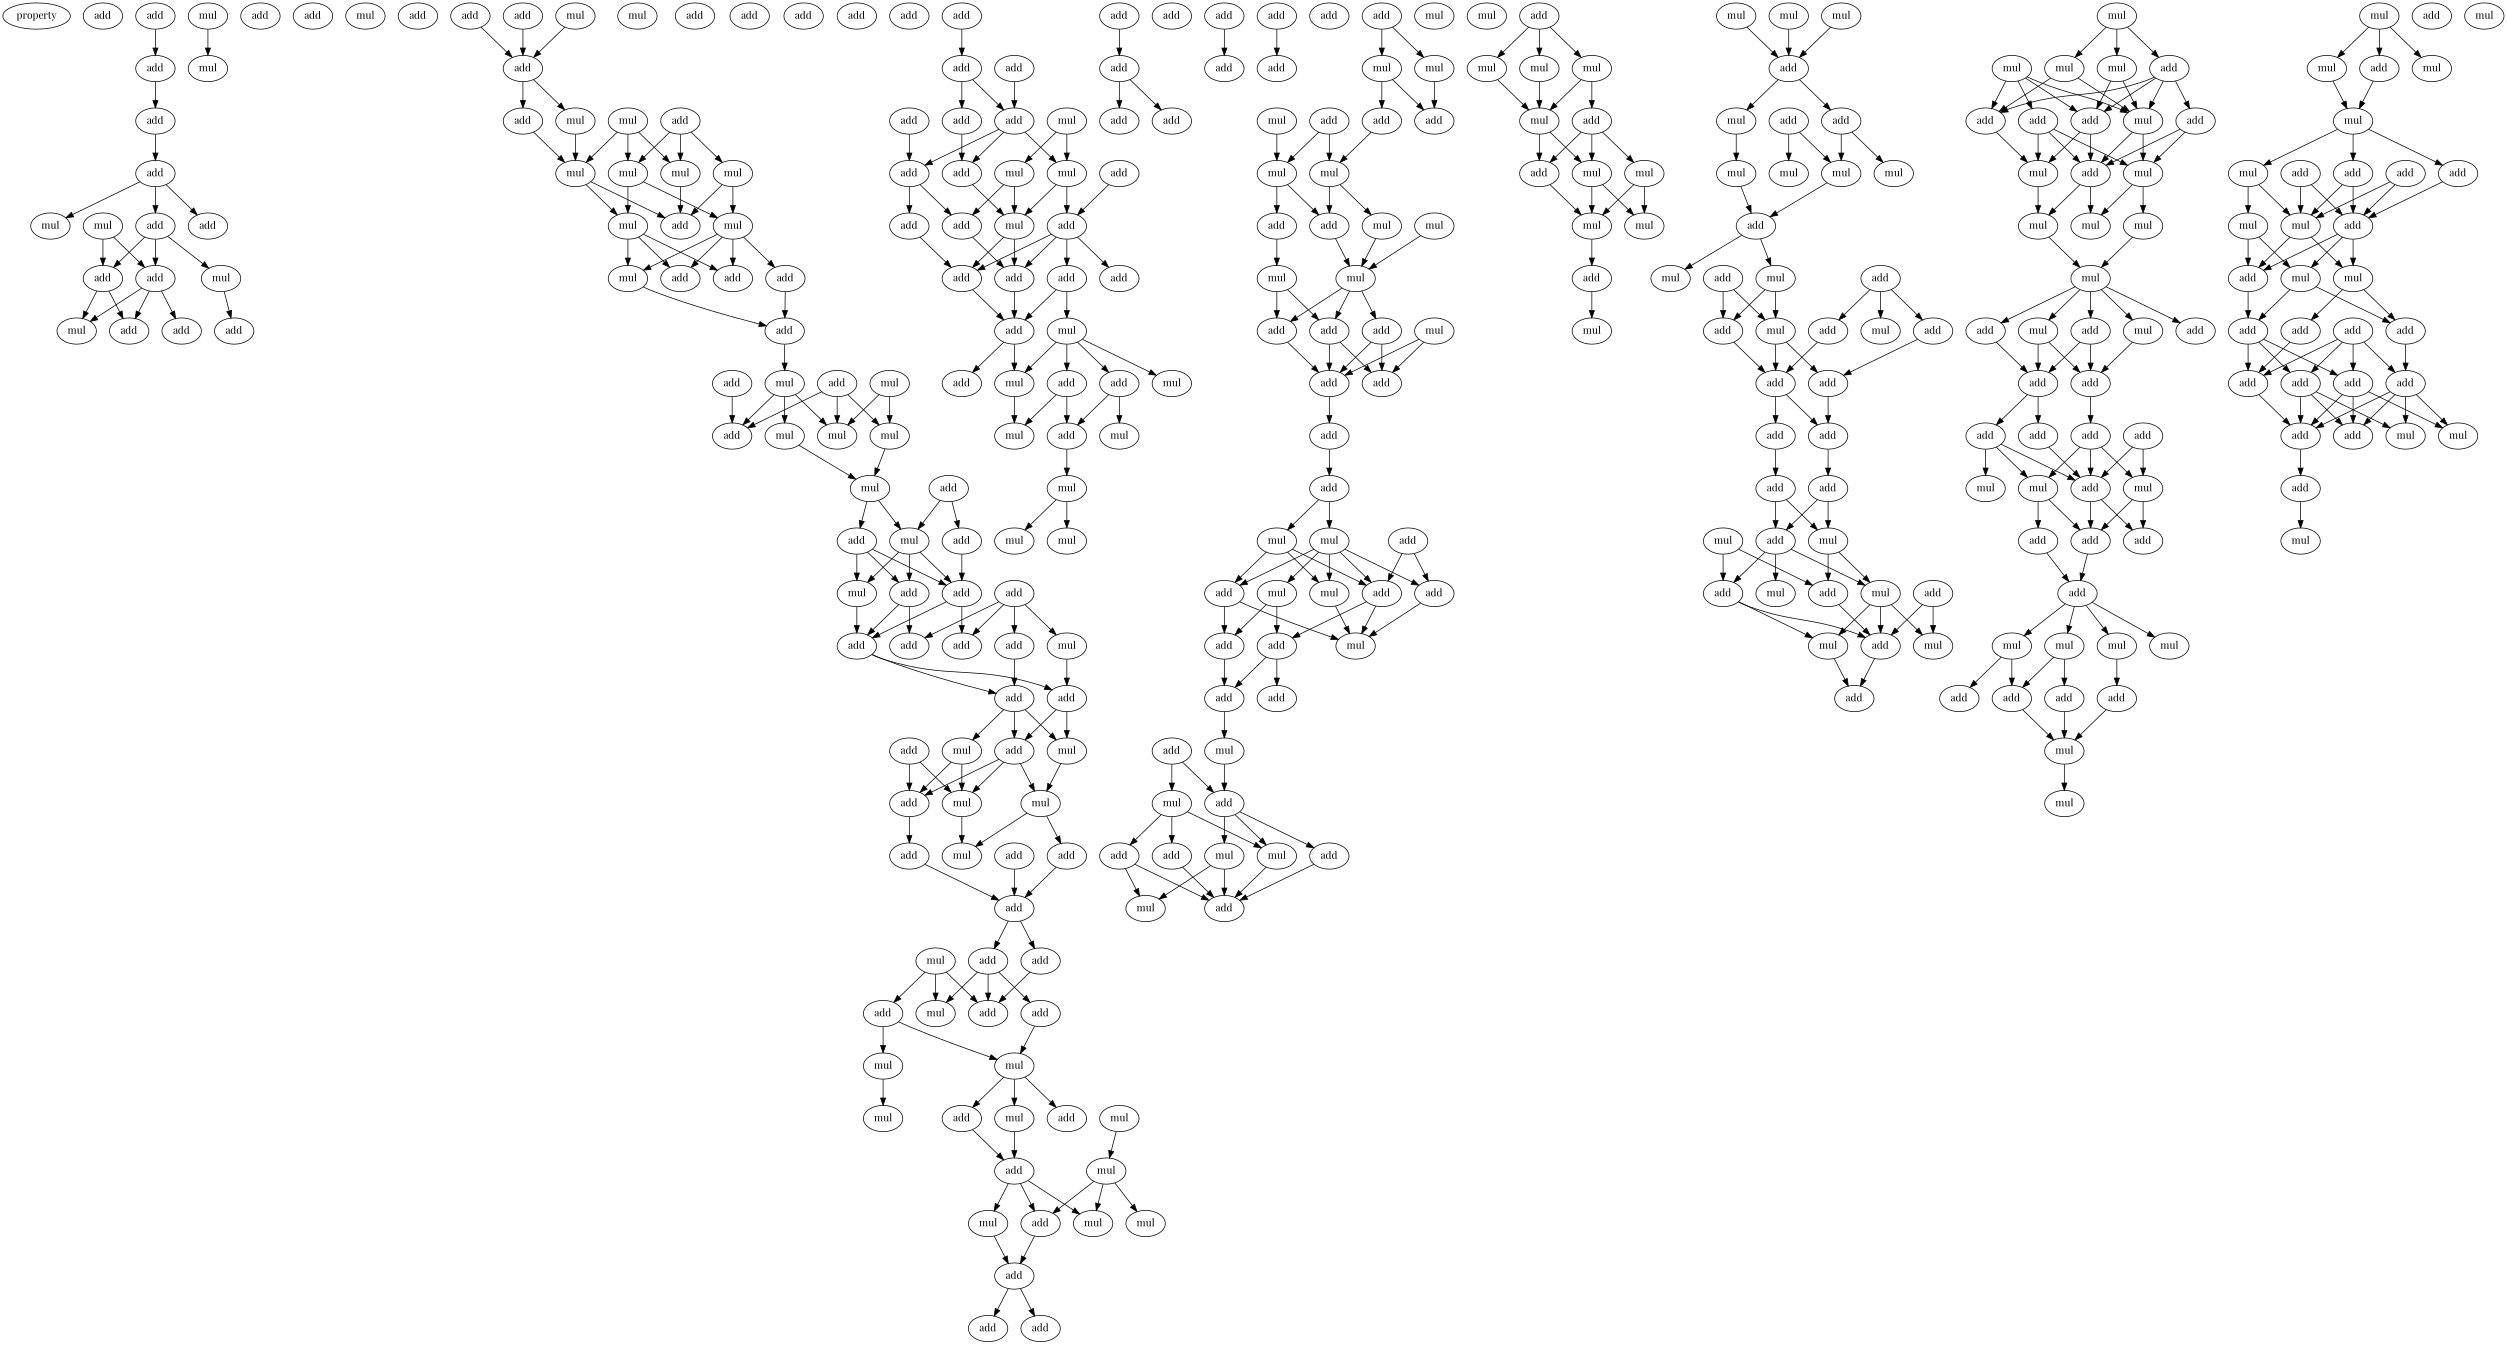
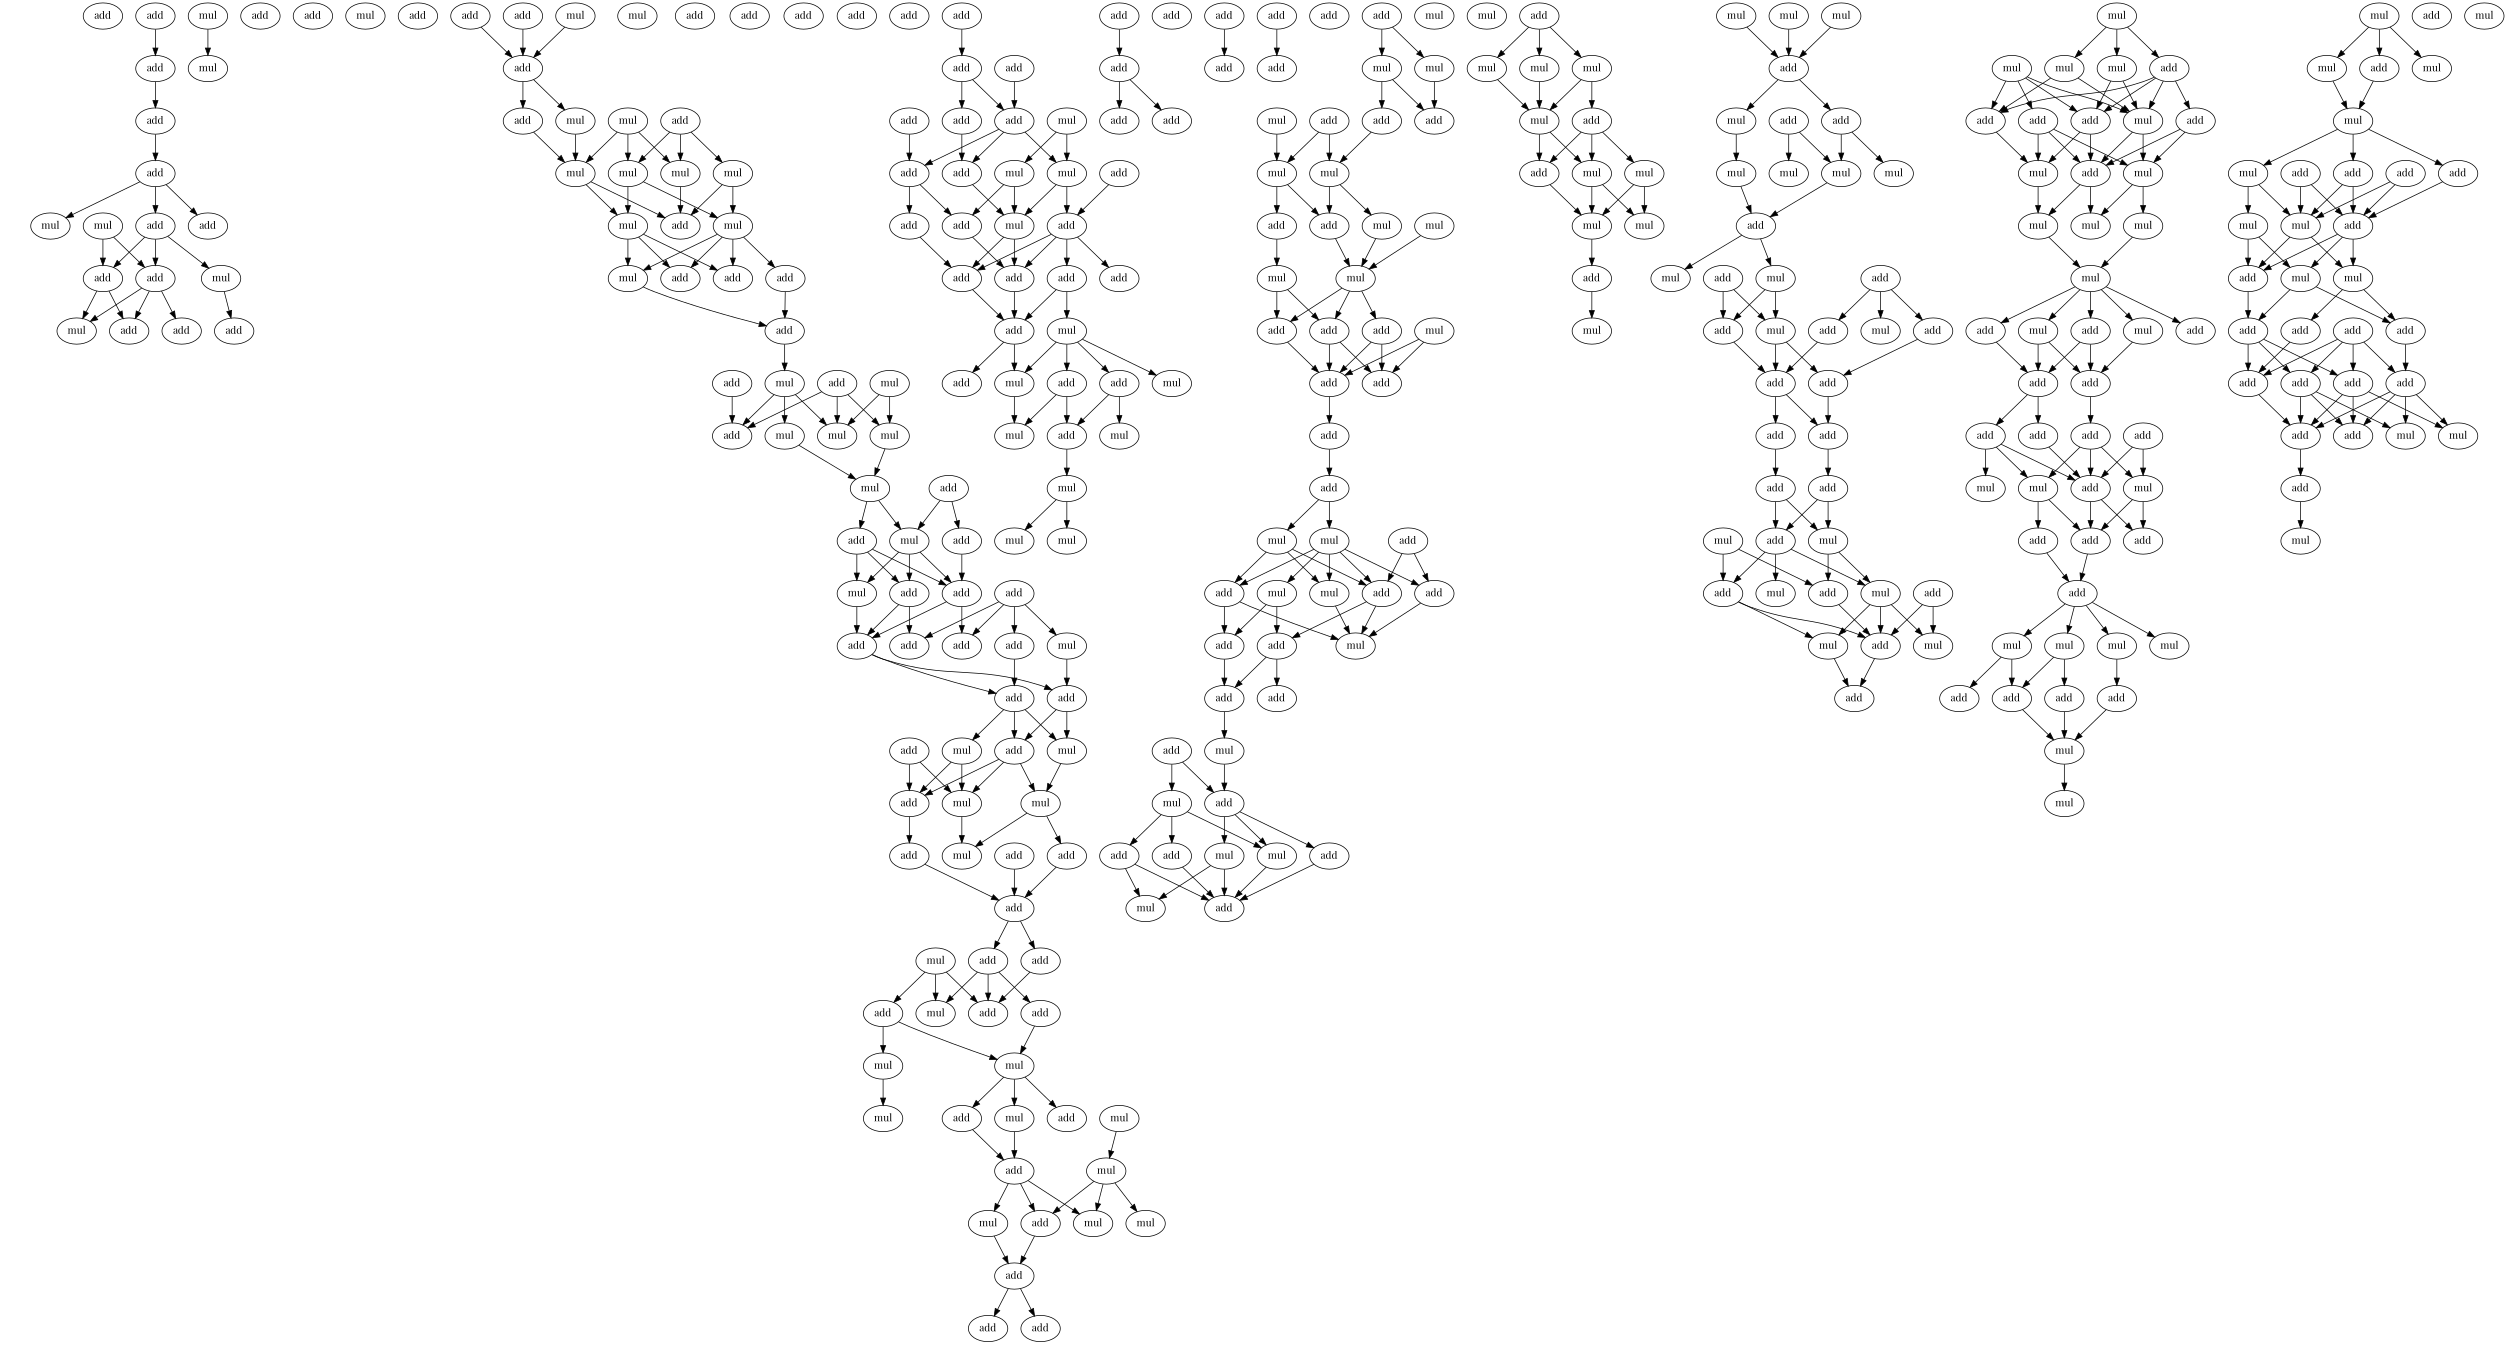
node "property": removed
